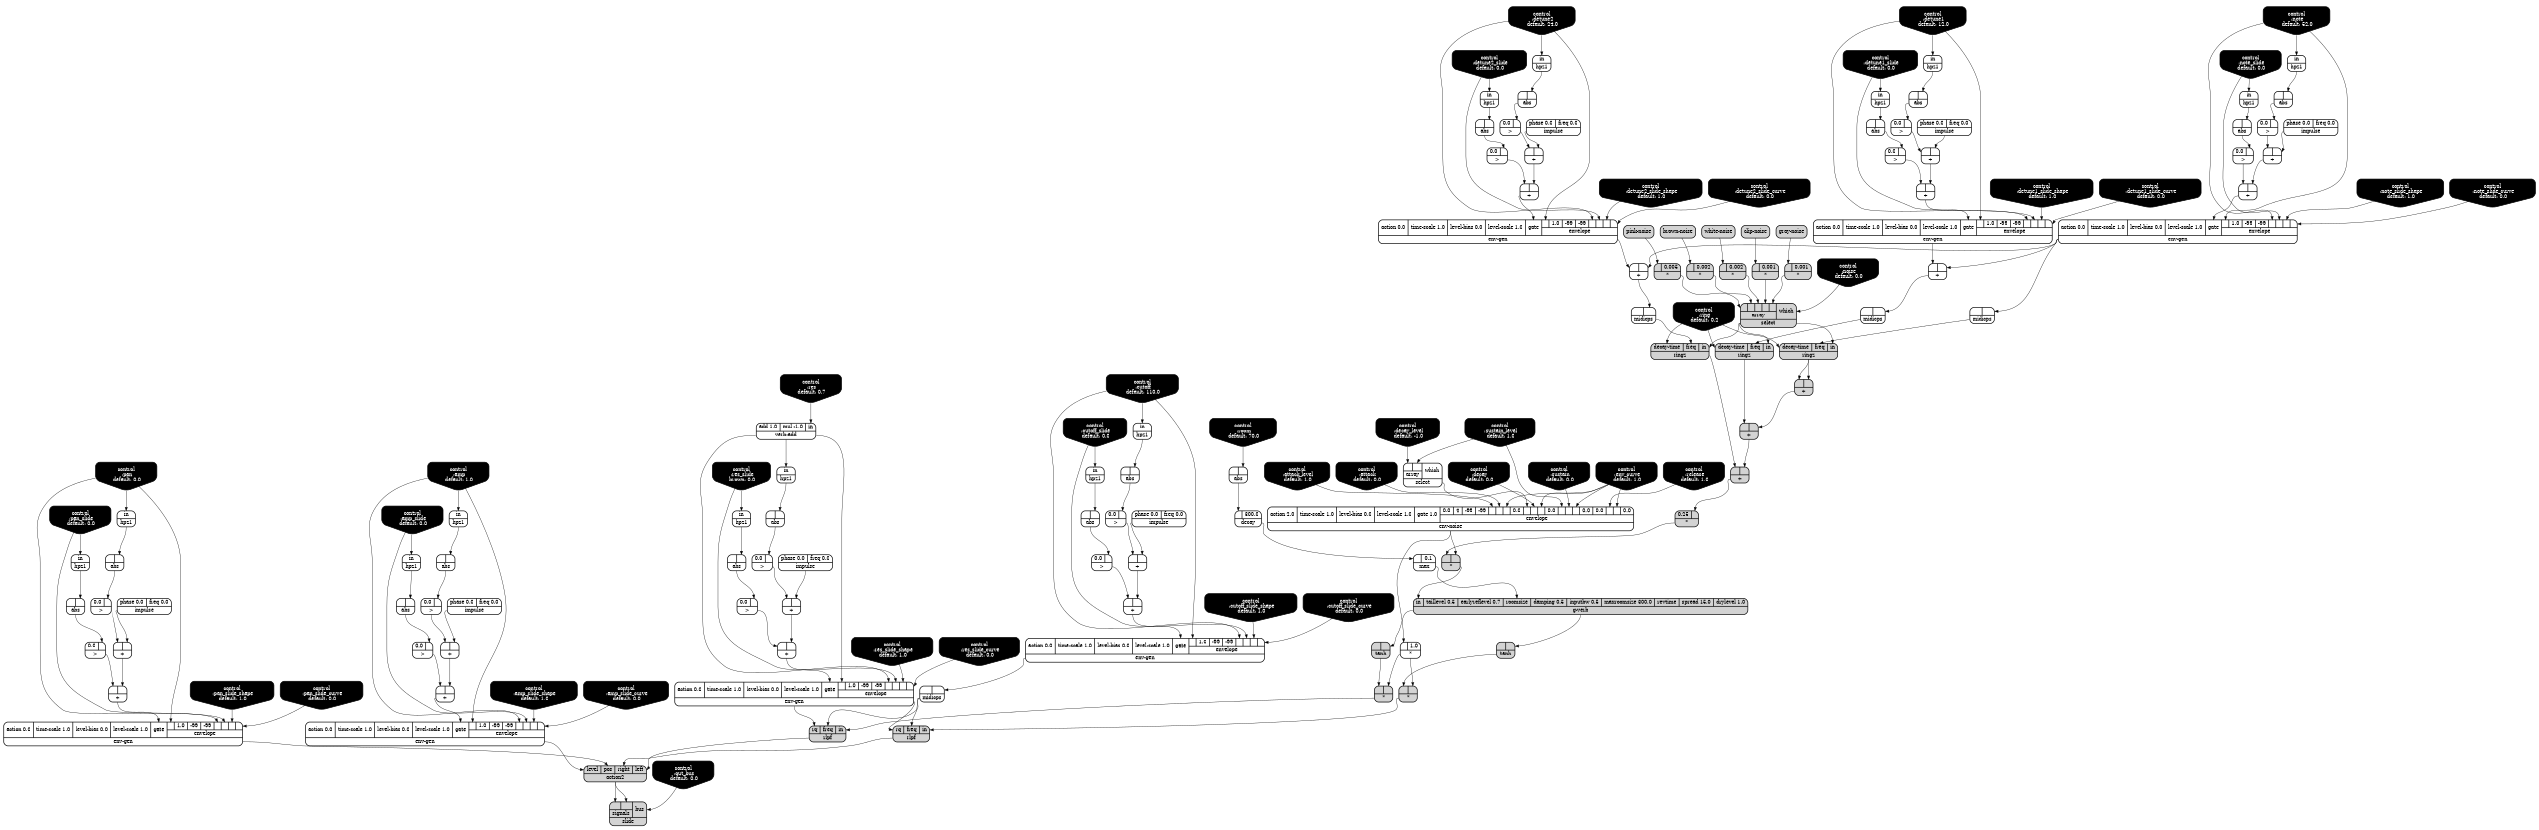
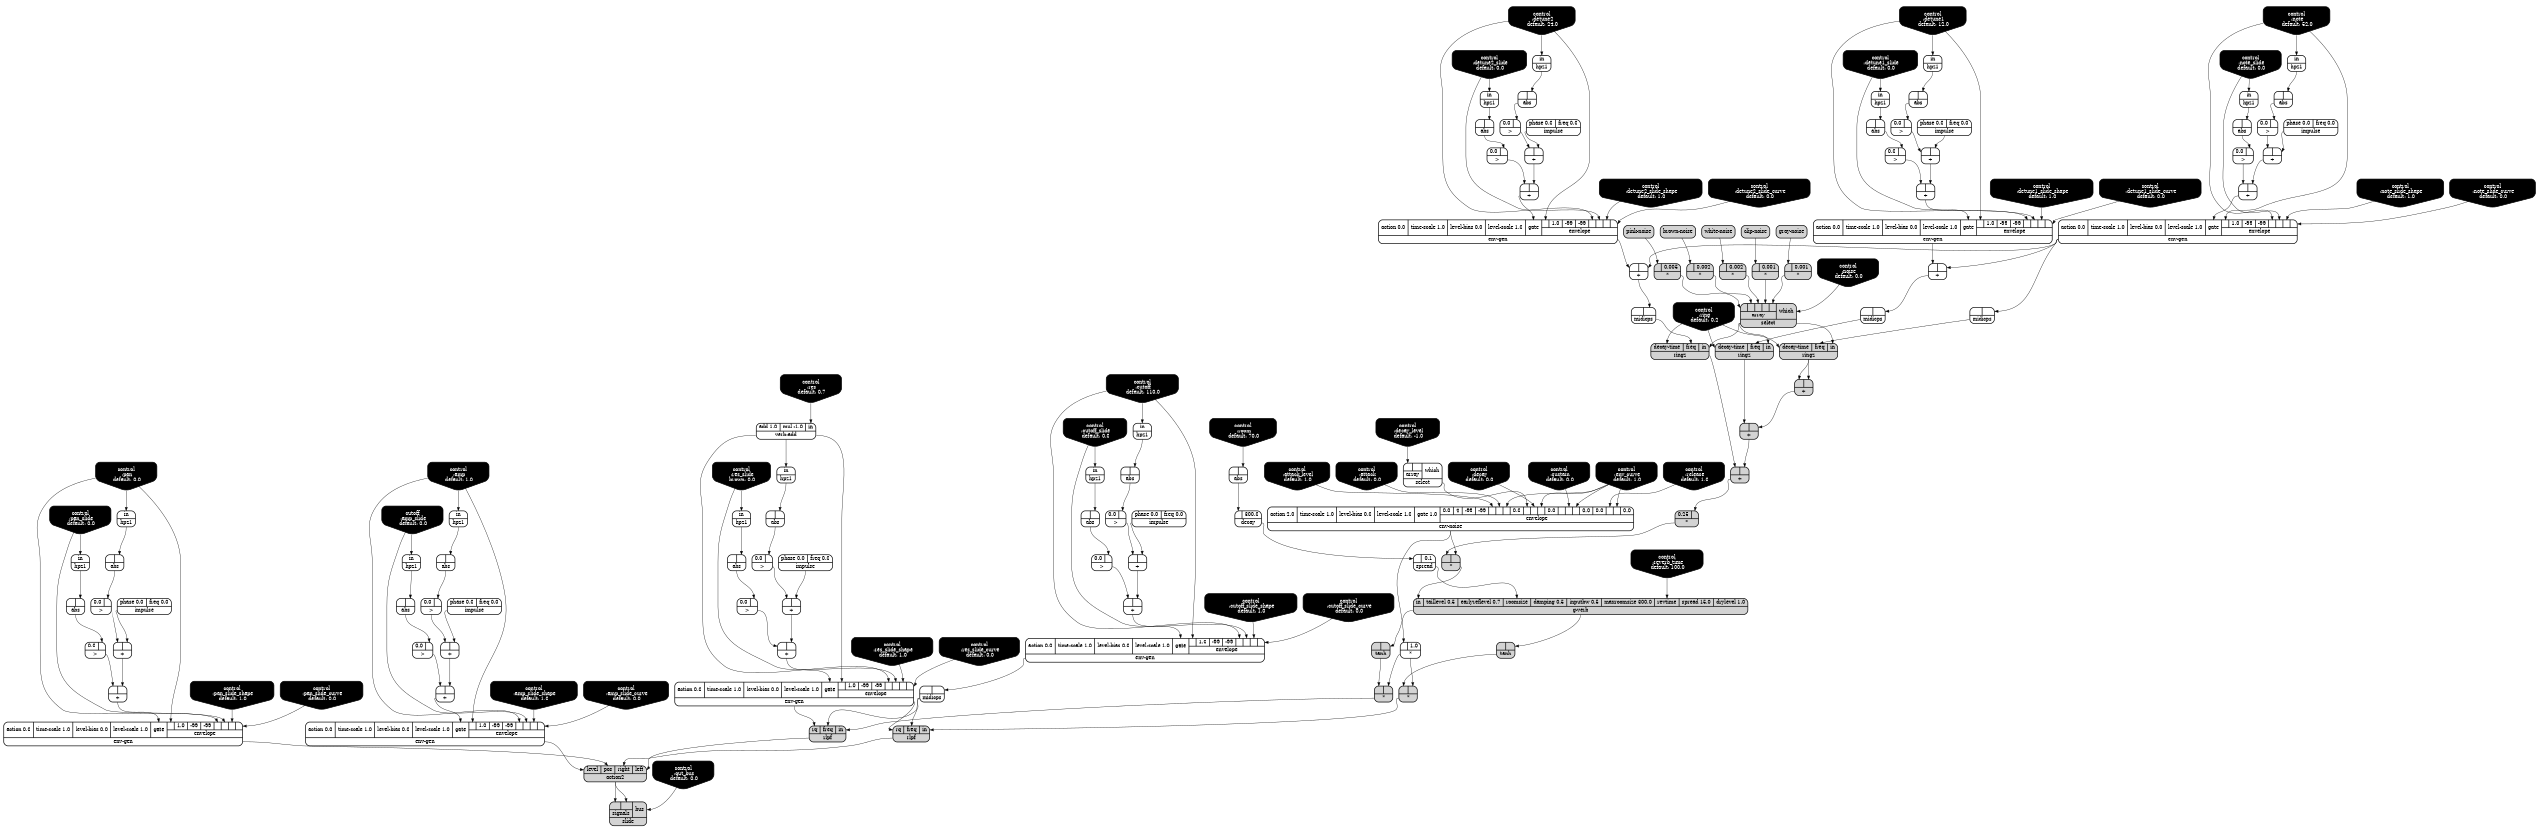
node "control :sustain_level default: 1.0": removed
node "control :amp_slide default: 0.0": label "control :amp_slide default: 0.0" -> "cutoff :amp_slide default: 0.0"
node "control :reverb_time default: 100.0": added
node "0.1": text "max" -> "spread"
